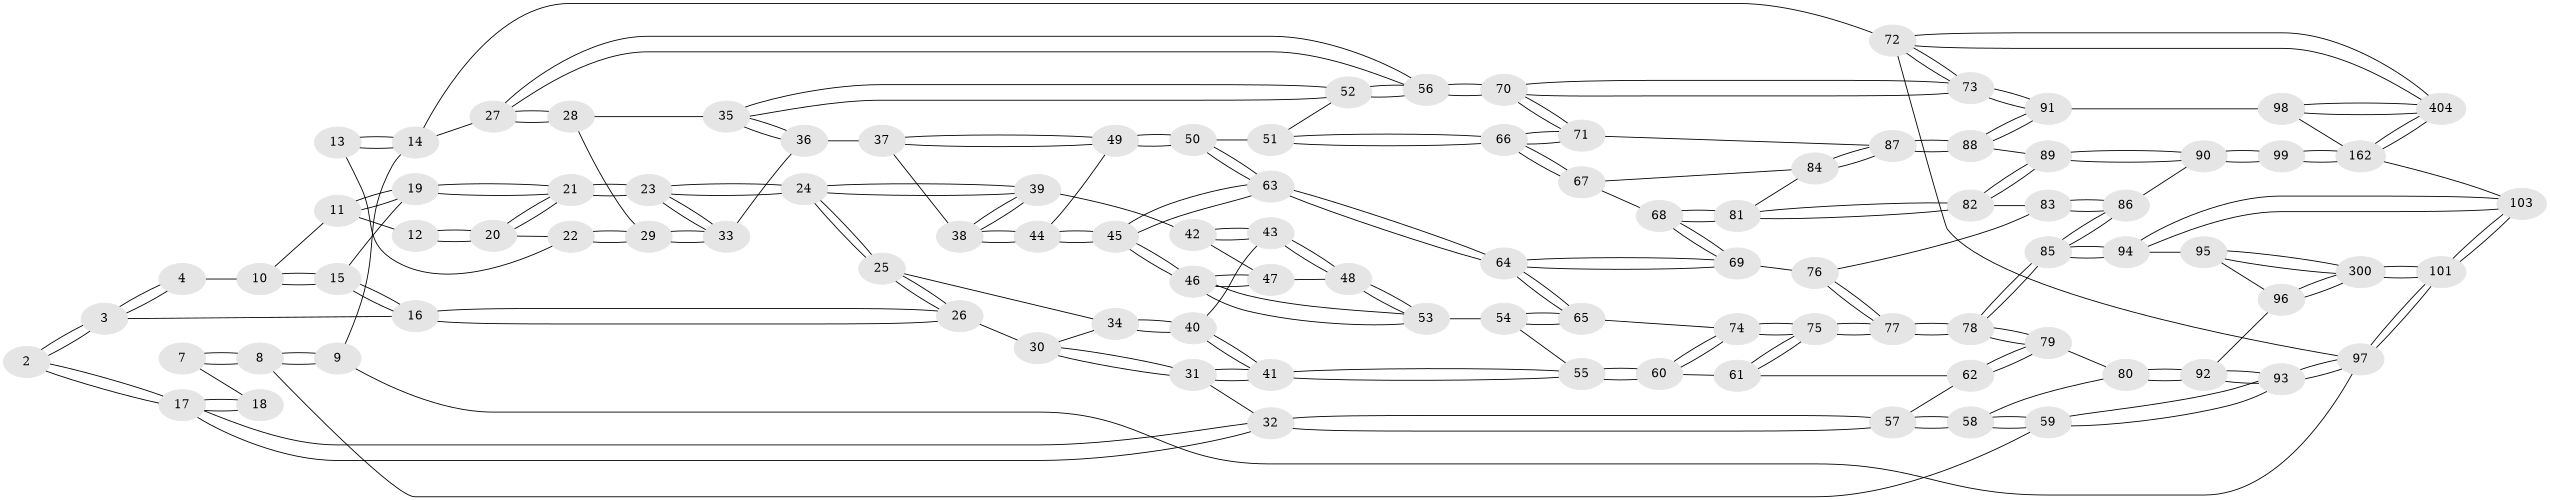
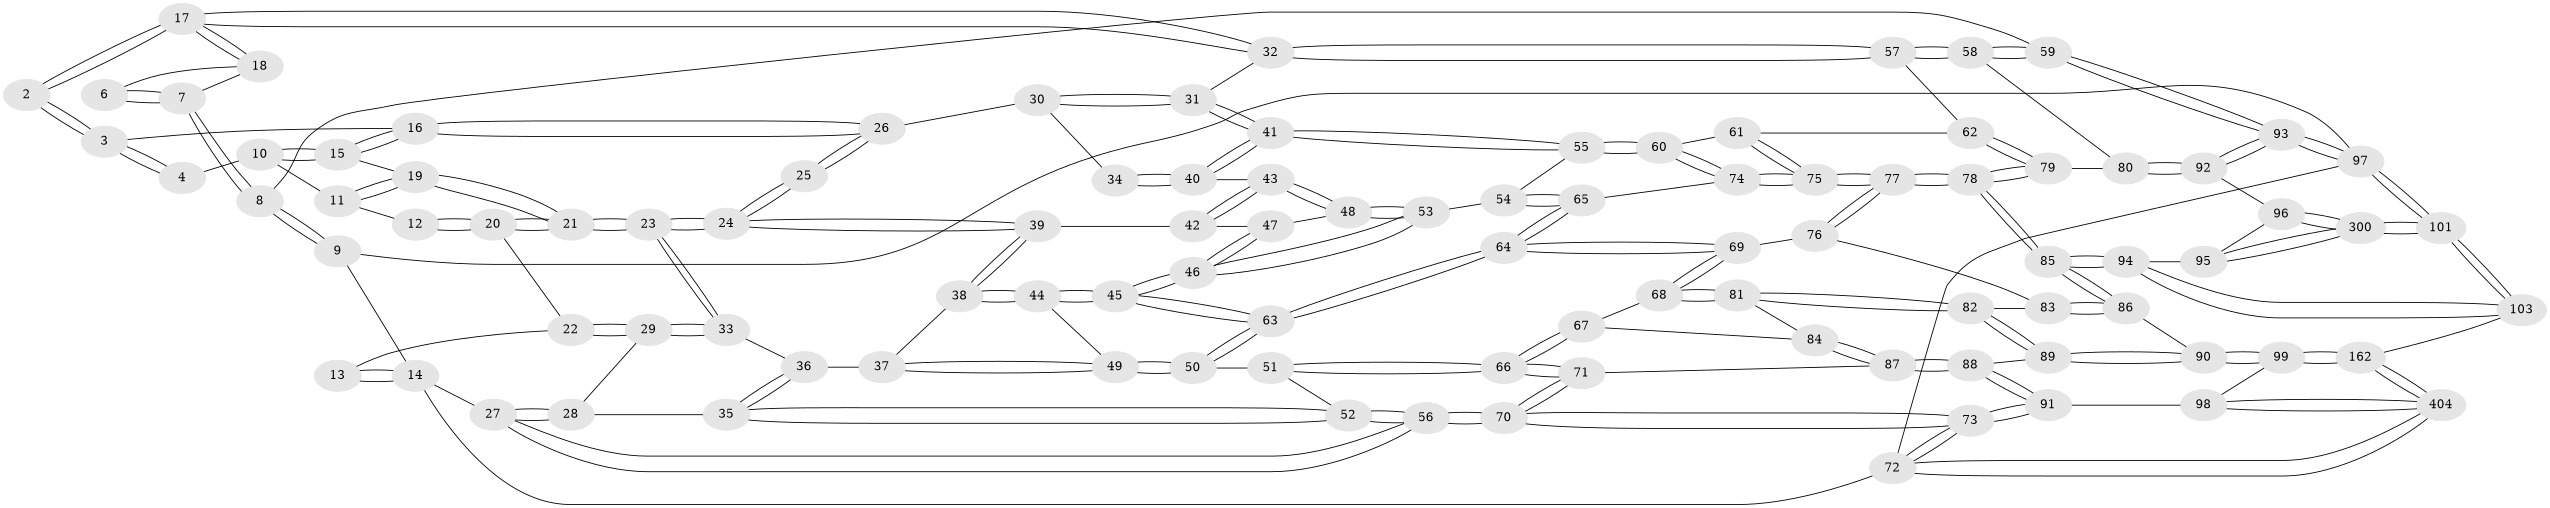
node "6": added
edge "98" -- "162": now "98" -- "99"
edge "25" -- "34": removed
